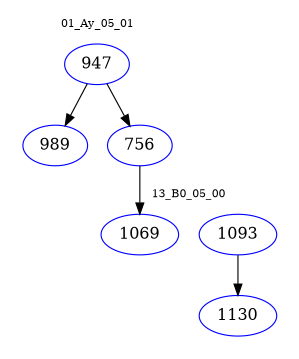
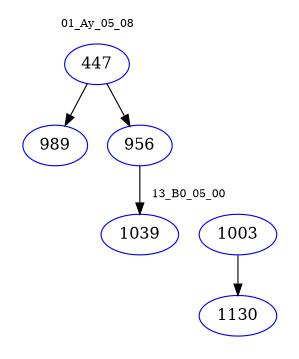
cluster "01_Ay_05_01": label "01_Ay_05_01" -> "01_Ay_05_08"
node "947": label "947" -> "447"
node "756": label "756" -> "956"
node "1069": label "1069" -> "1039"
node "1093": label "1093" -> "1003"
